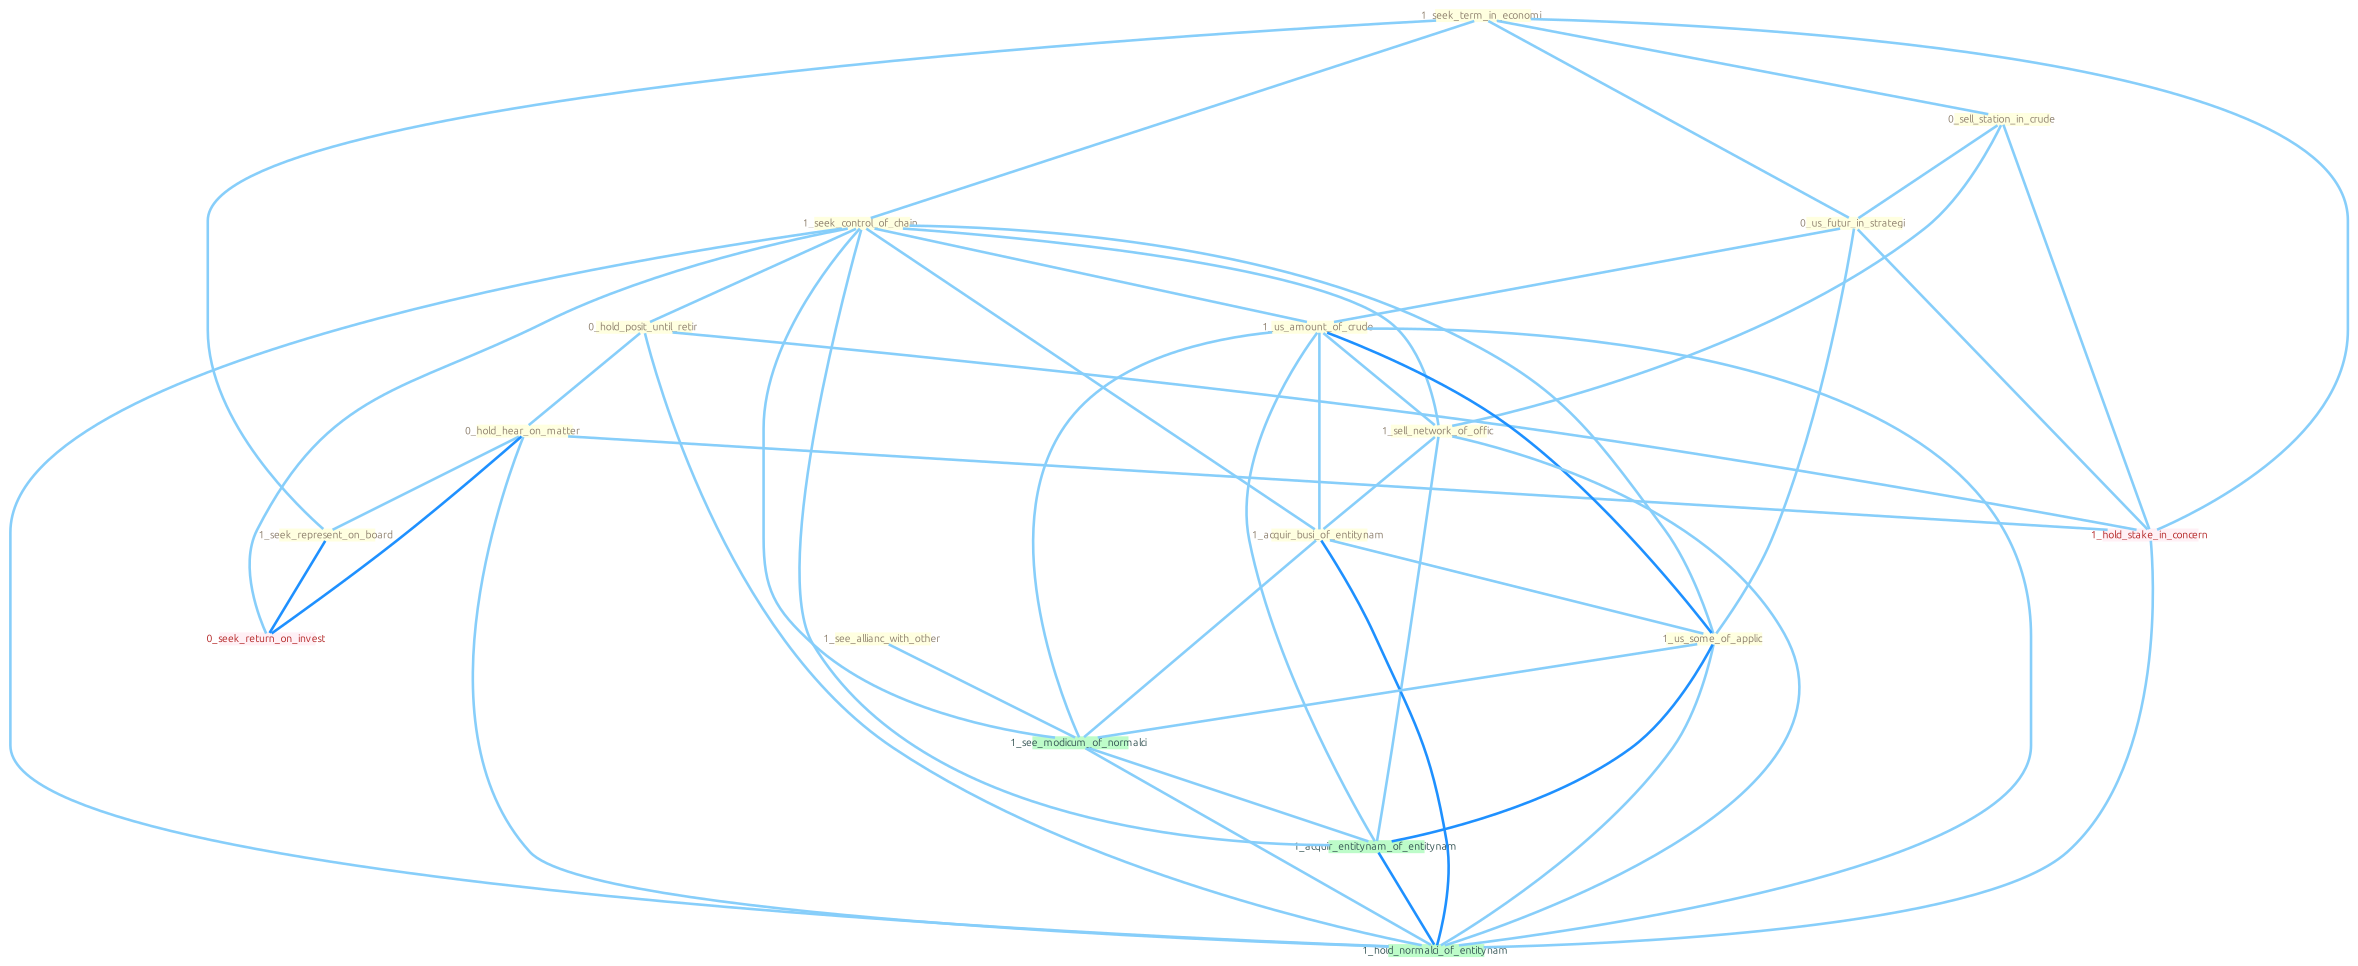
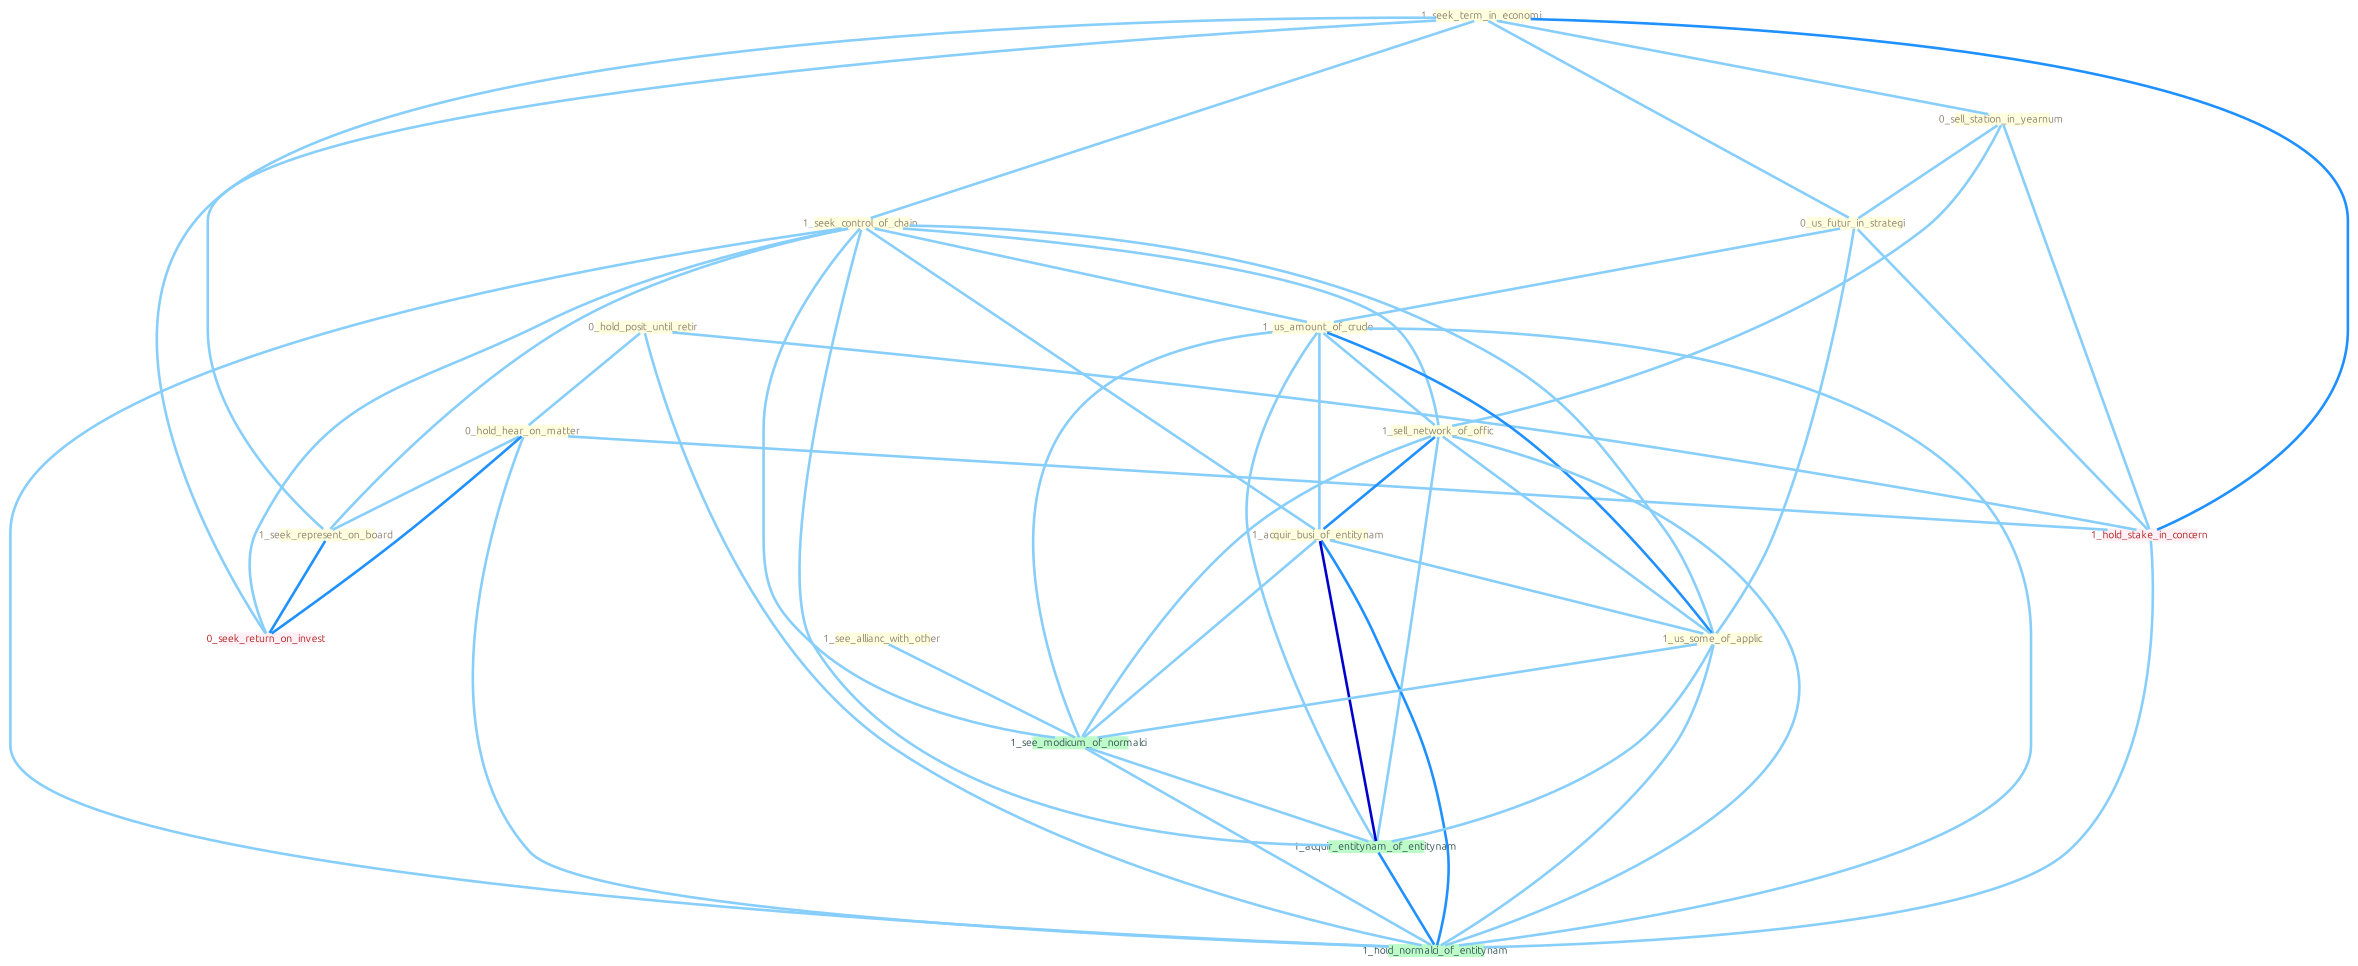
edge "1_seek_term_in_economi" -- "0_seek_return_on_invest": added
edge "1_seek_term_in_economi" -- "1_hold_stake_in_concern": color #87cefa -> #1e90ff
node "0_sell_station_in_crude": label "0_sell_station_in_crude" -> "0_sell_station_in_yearnum"
edge "1_seek_control_of_chain" -- "0_hold_posit_until_retir": now "1_seek_control_of_chain" -- "1_seek_represent_on_board"
edge "1_sell_network_of_offic" -- "1_acquir_busi_of_entitynam": color #87cefa -> #1e90ff
edge "1_sell_network_of_offic" -- "1_us_some_of_applic": added
edge "1_sell_network_of_offic" -- "1_see_modicum_of_normalci": added
edge "1_acquir_busi_of_entitynam" -- "1_acquir_entitynam_of_entitynam": added
edge "1_us_some_of_applic" -- "1_acquir_entitynam_of_entitynam": color #1e90ff -> #87cefa
